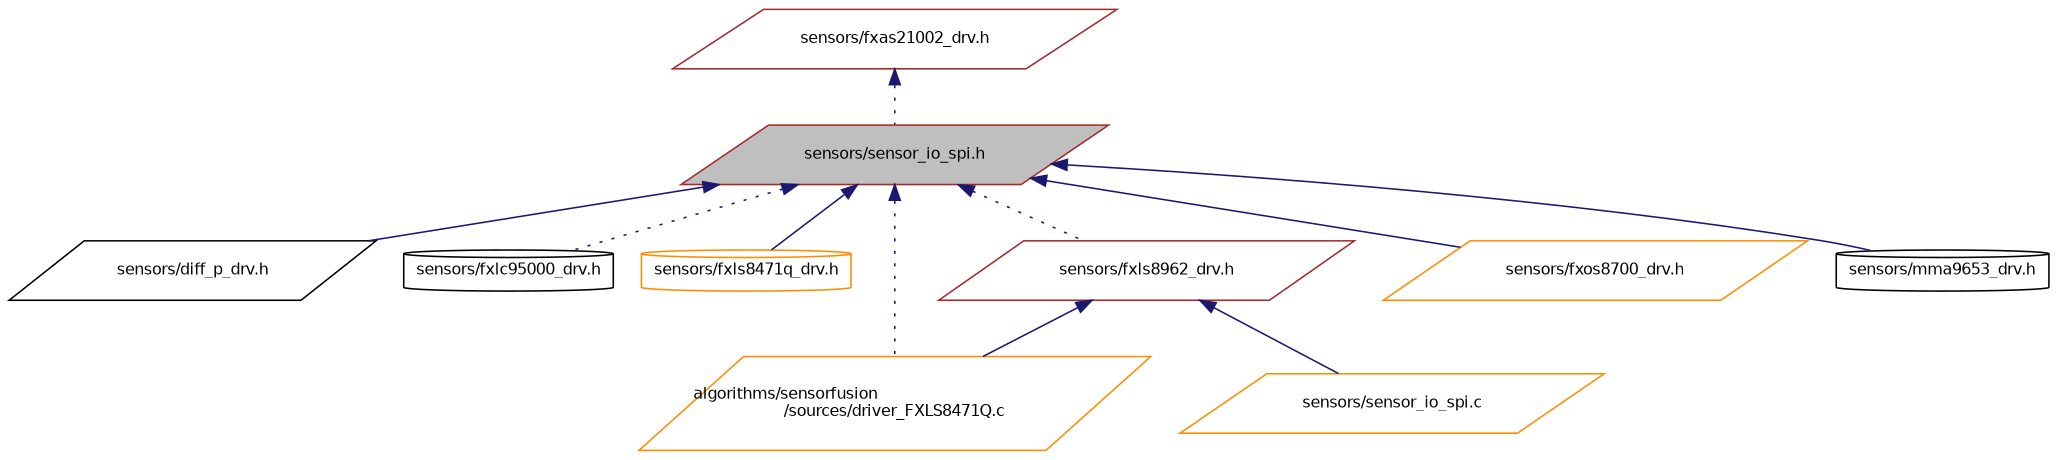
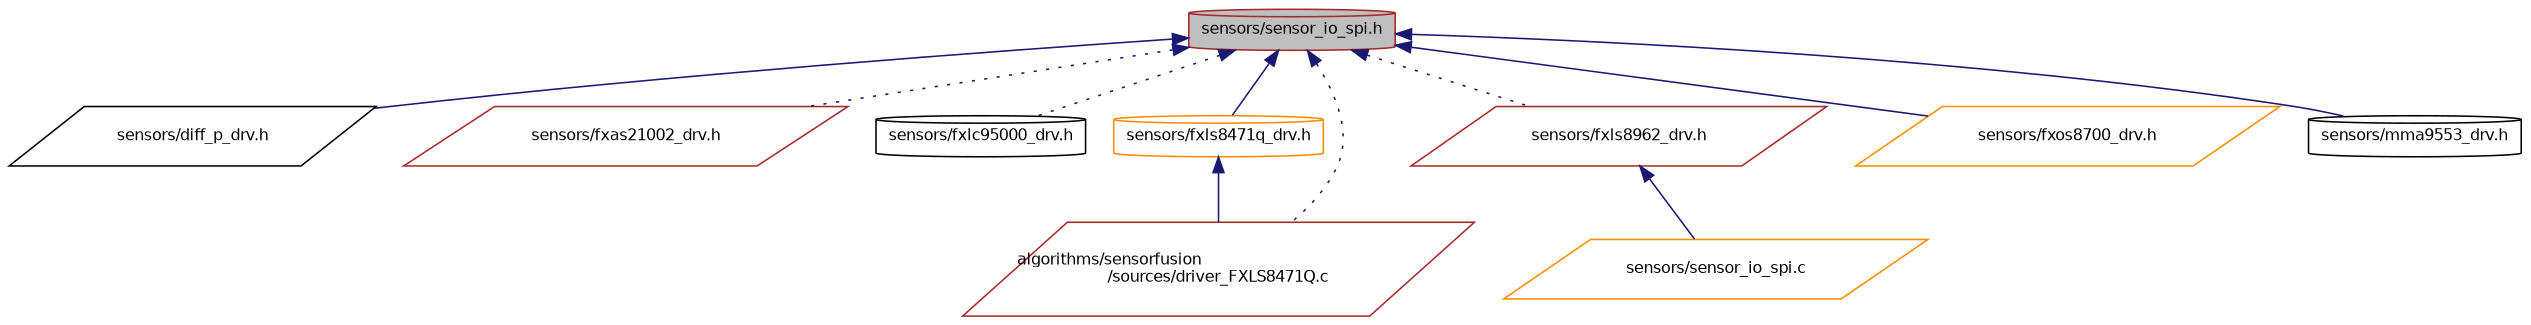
edge "sensors/sensor_io_spi.h" -> "sensors/fxas21002_drv.h": reversed
node "sensors/sensor_io_spi.h": shape parallelogram -> cylinder
node "sensors/mma9653_drv.h": label "sensors/mma9653_drv.h" -> "sensors/mma9553_drv.h"
edge "algorithms/sensorfusion /sources/driver_FXLS8471Q.c" -> "sensors/fxls8962_drv.h": now "algorithms/sensorfusion /sources/driver_FXLS8471Q.c" -> "sensors/fxls8471q_drv.h"
node "algorithms/sensorfusion /sources/driver_FXLS8471Q.c": color darkorange -> brown
